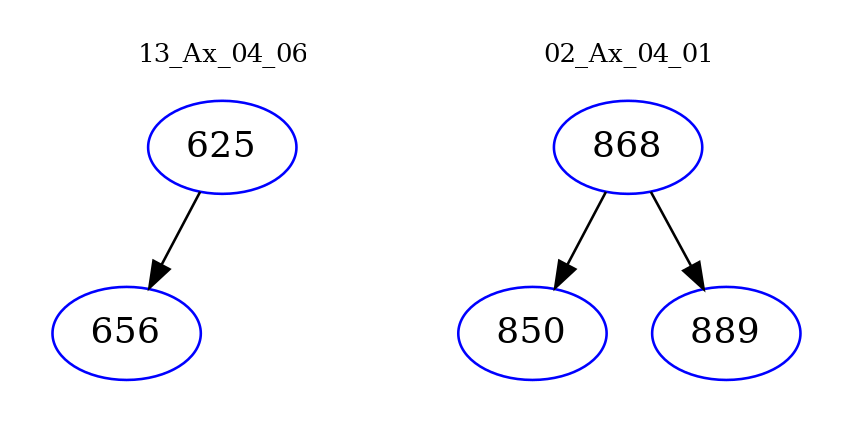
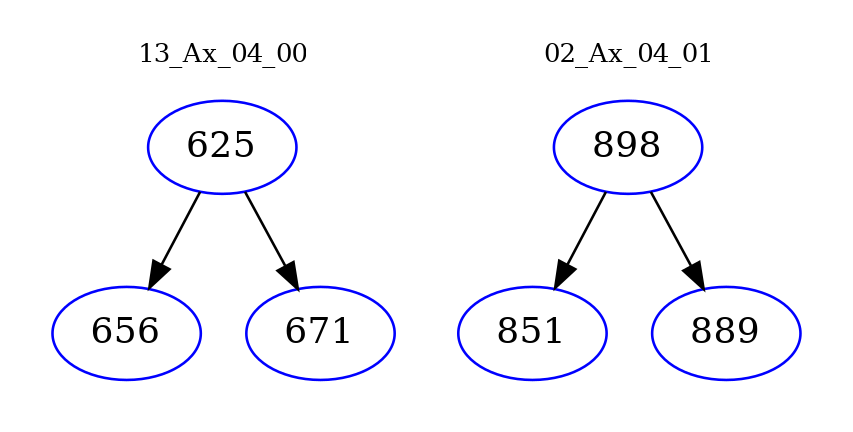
cluster "13_Ax_04_06": label "13_Ax_04_06" -> "13_Ax_04_00"
node "868": label "868" -> "898"
node "671": added
node "850": label "850" -> "851"
